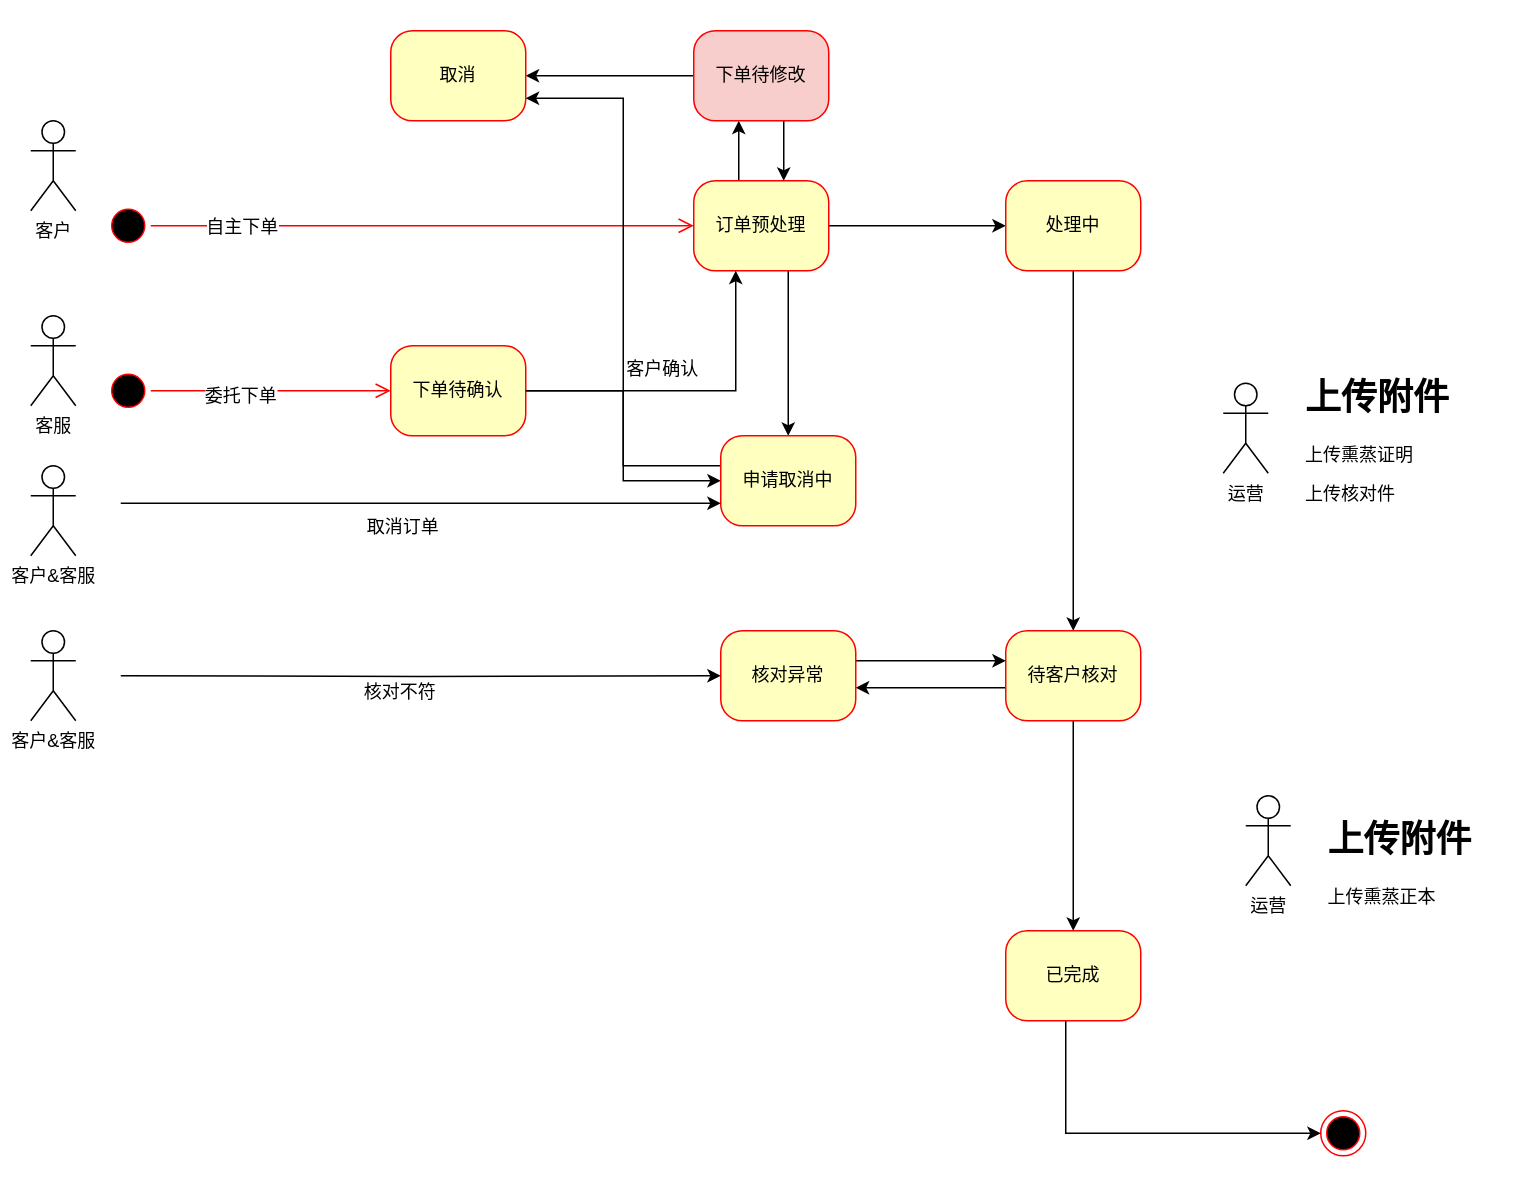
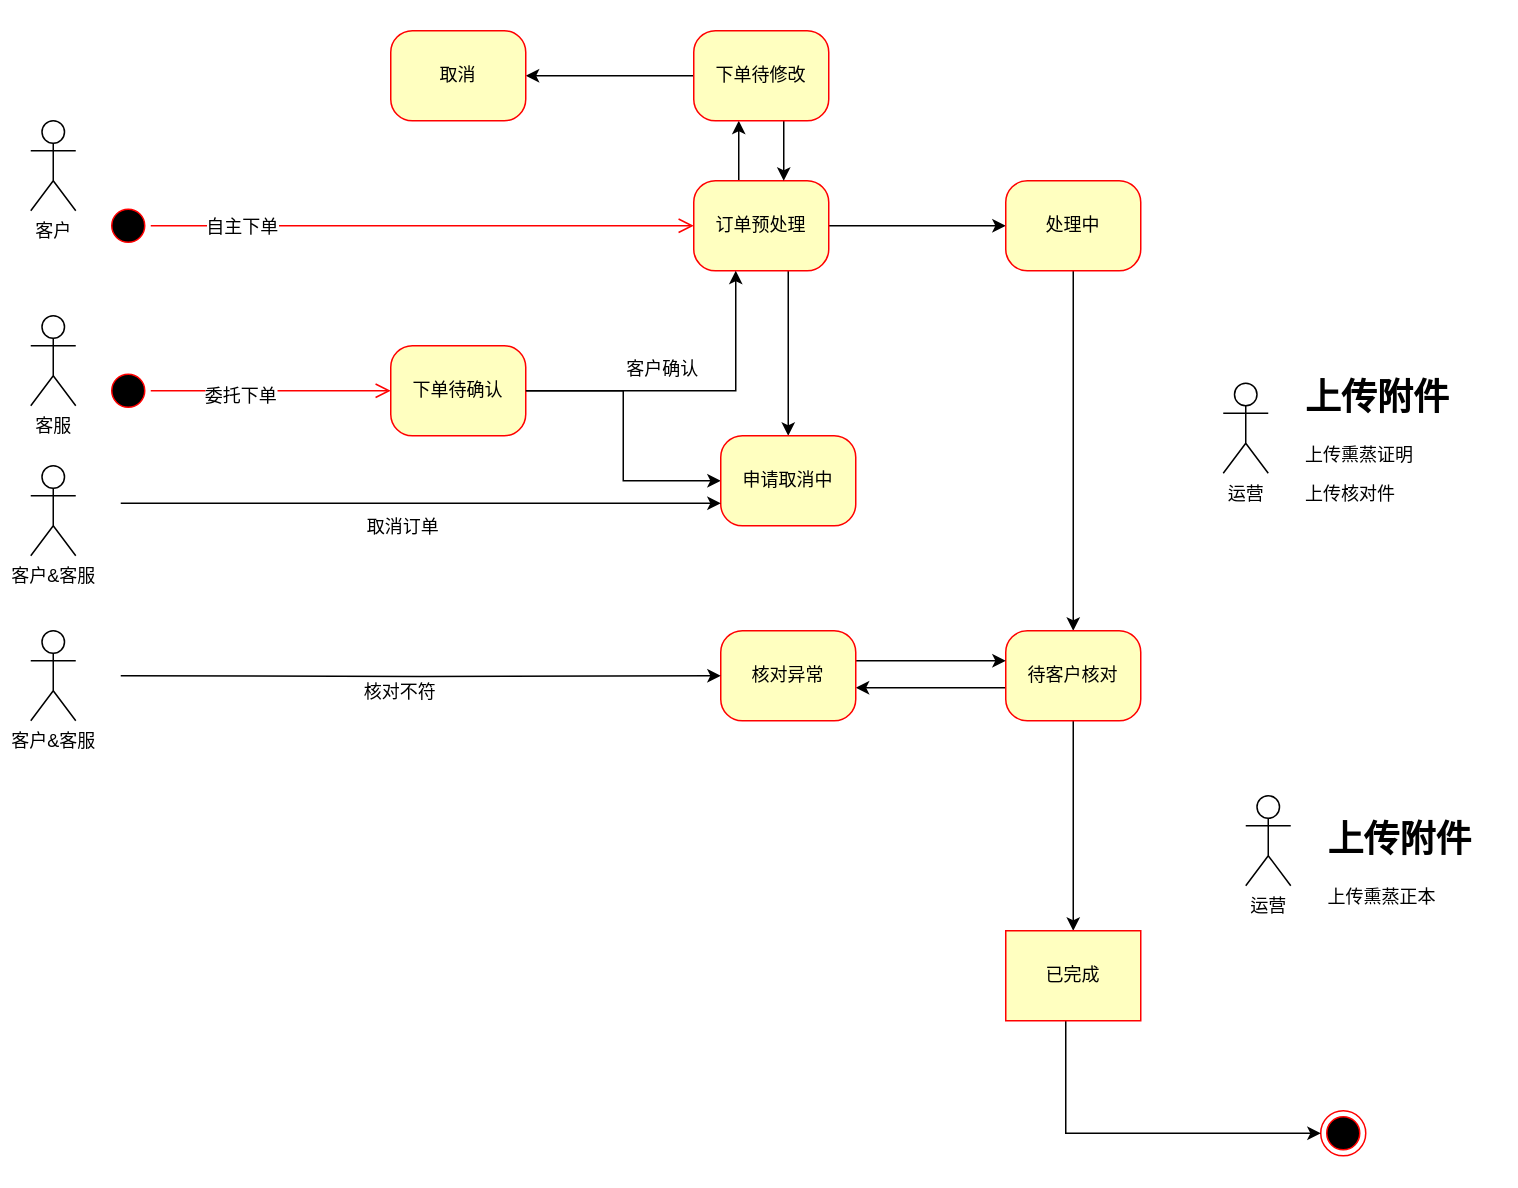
node "下单待修改": fillcolor #f8cecc -> #ffffc0
edge "申请取消中" -> "取消": removed
node "已完成": shape rounded rectangle -> rectangle
